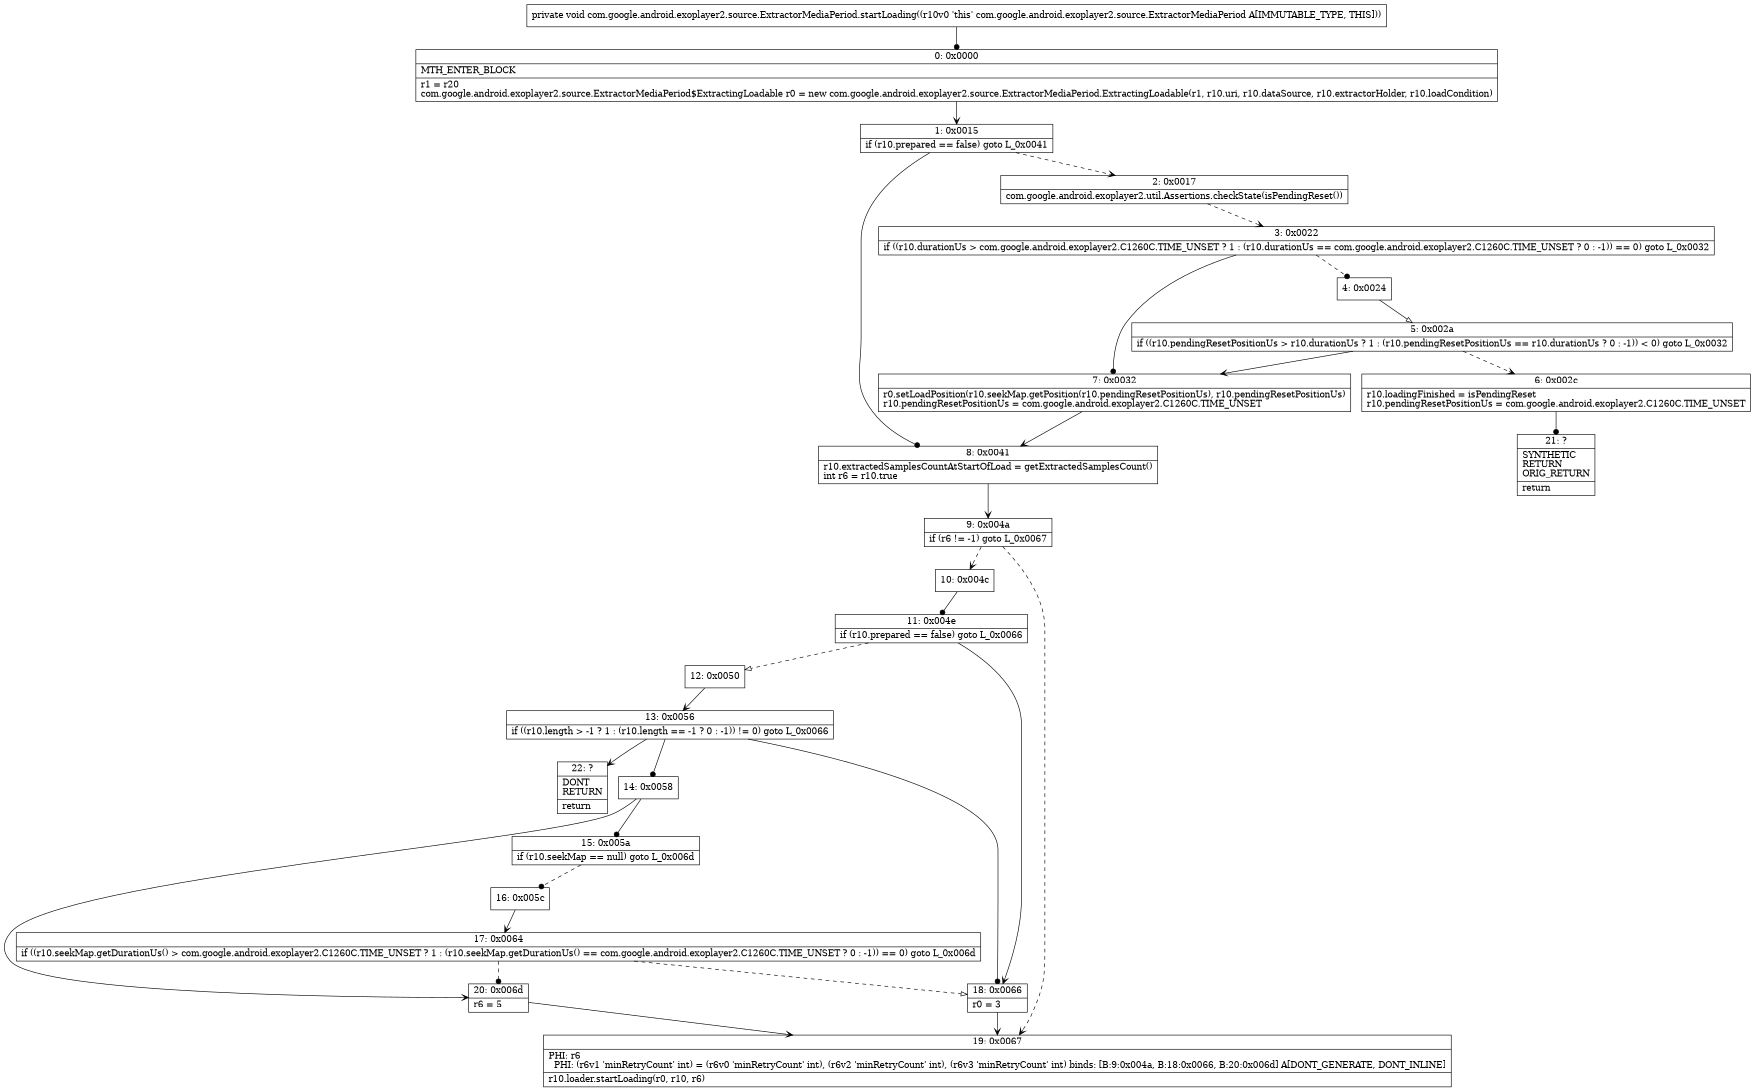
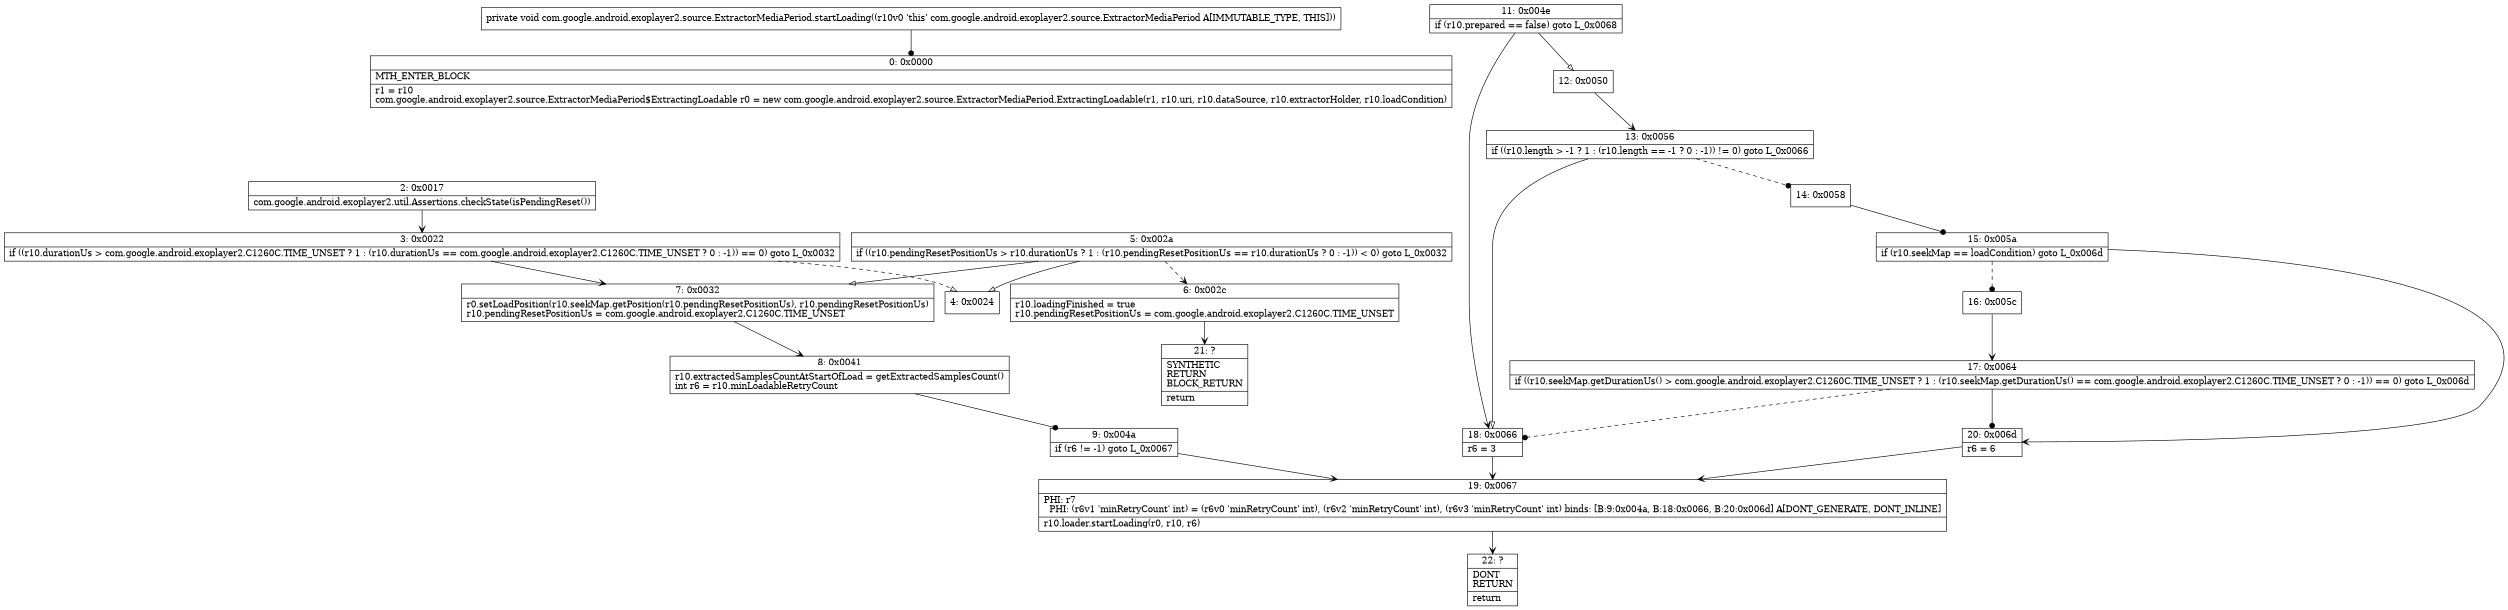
node "0: 0x0000": text "r1 = r20" -> "r1 = r10"
node "1: 0x0015": removed
edge "2: 0x0017" -> "3: 0x0022": style dashed -> solid
edge "3: 0x0022" -> "4: 0x0024": arrowhead dot -> onormal
edge "3: 0x0022" -> "7: 0x0032": arrowhead dot -> vee
edge "4: 0x0024" -> "5: 0x002a": reversed
edge "5: 0x002a" -> "7: 0x0032": arrowhead vee -> onormal
node "6: 0x002c": text "r10.loadingFinished = isPendingReset" -> "r10.loadingFinished = true"
edge "6: 0x002c" -> "21: ?": arrowhead dot -> vee
node "21: ?": text "ORIG_RETURN" -> "BLOCK_RETURN"
node "8: 0x0041": text "int r6 = r10.true" -> "int r6 = r10.minLoadableRetryCount"
edge "8: 0x0041" -> "9: 0x004a": arrowhead vee -> dot
node "10: 0x004c": removed
node "11: 0x004e": text "if (r10.prepared == false) goto L_0x0066" -> "if (r10.prepared == false) goto L_0x0068"
edge "11: 0x004e" -> "12: 0x0050": style dashed -> solid
edge "13: 0x0056" -> "22: ?": now "19: 0x0067" -> "22: ?"
edge "13: 0x0056" -> "14: 0x0058": style solid -> dashed
edge "9: 0x004a" -> "19: 0x0067": style dashed -> solid
edge "13: 0x0056" -> "18: 0x0066": arrowhead dot -> onormal
node "15: 0x005a": text "if (r10.seekMap == null) goto L_0x006d" -> "if (r10.seekMap == loadCondition) goto L_0x006d"
edge "14: 0x0058" -> "20: 0x006d": now "15: 0x005a" -> "20: 0x006d"
edge "17: 0x0064" -> "20: 0x006d": style dashed -> solid
edge "17: 0x0064" -> "18: 0x0066": arrowhead onormal -> dot
node "20: 0x006d": text "r6 = 5" -> "r6 = 6"
node "18: 0x0066": text "r0 = 3" -> "r6 = 3"
node "19: 0x0067": text "PHI: r6" -> "PHI: r7"
